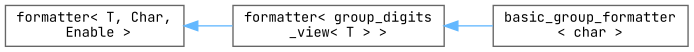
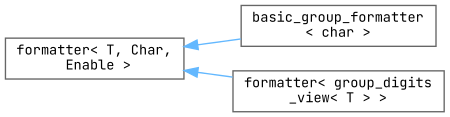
edge "basic_group_formatter < char >" -> "formatter< group_digits _view< T > >": now "basic_group_formatter < char >" -> "formatter< T, Char, Enable >"
